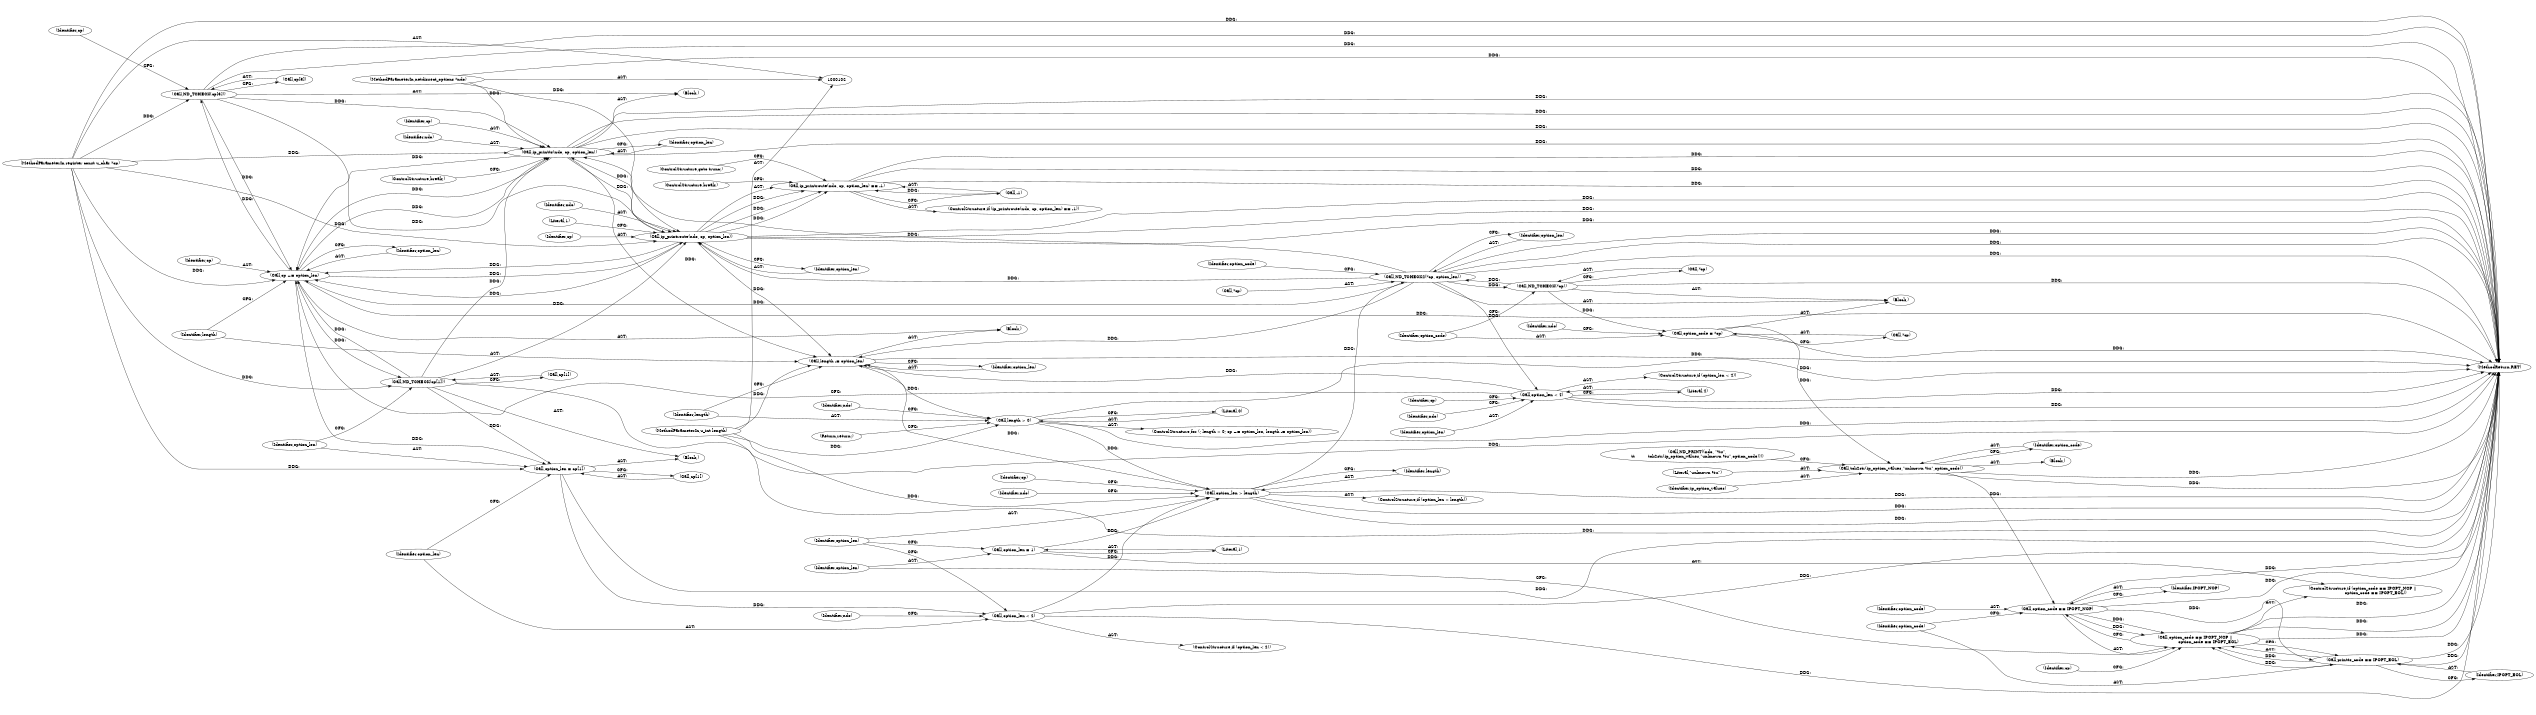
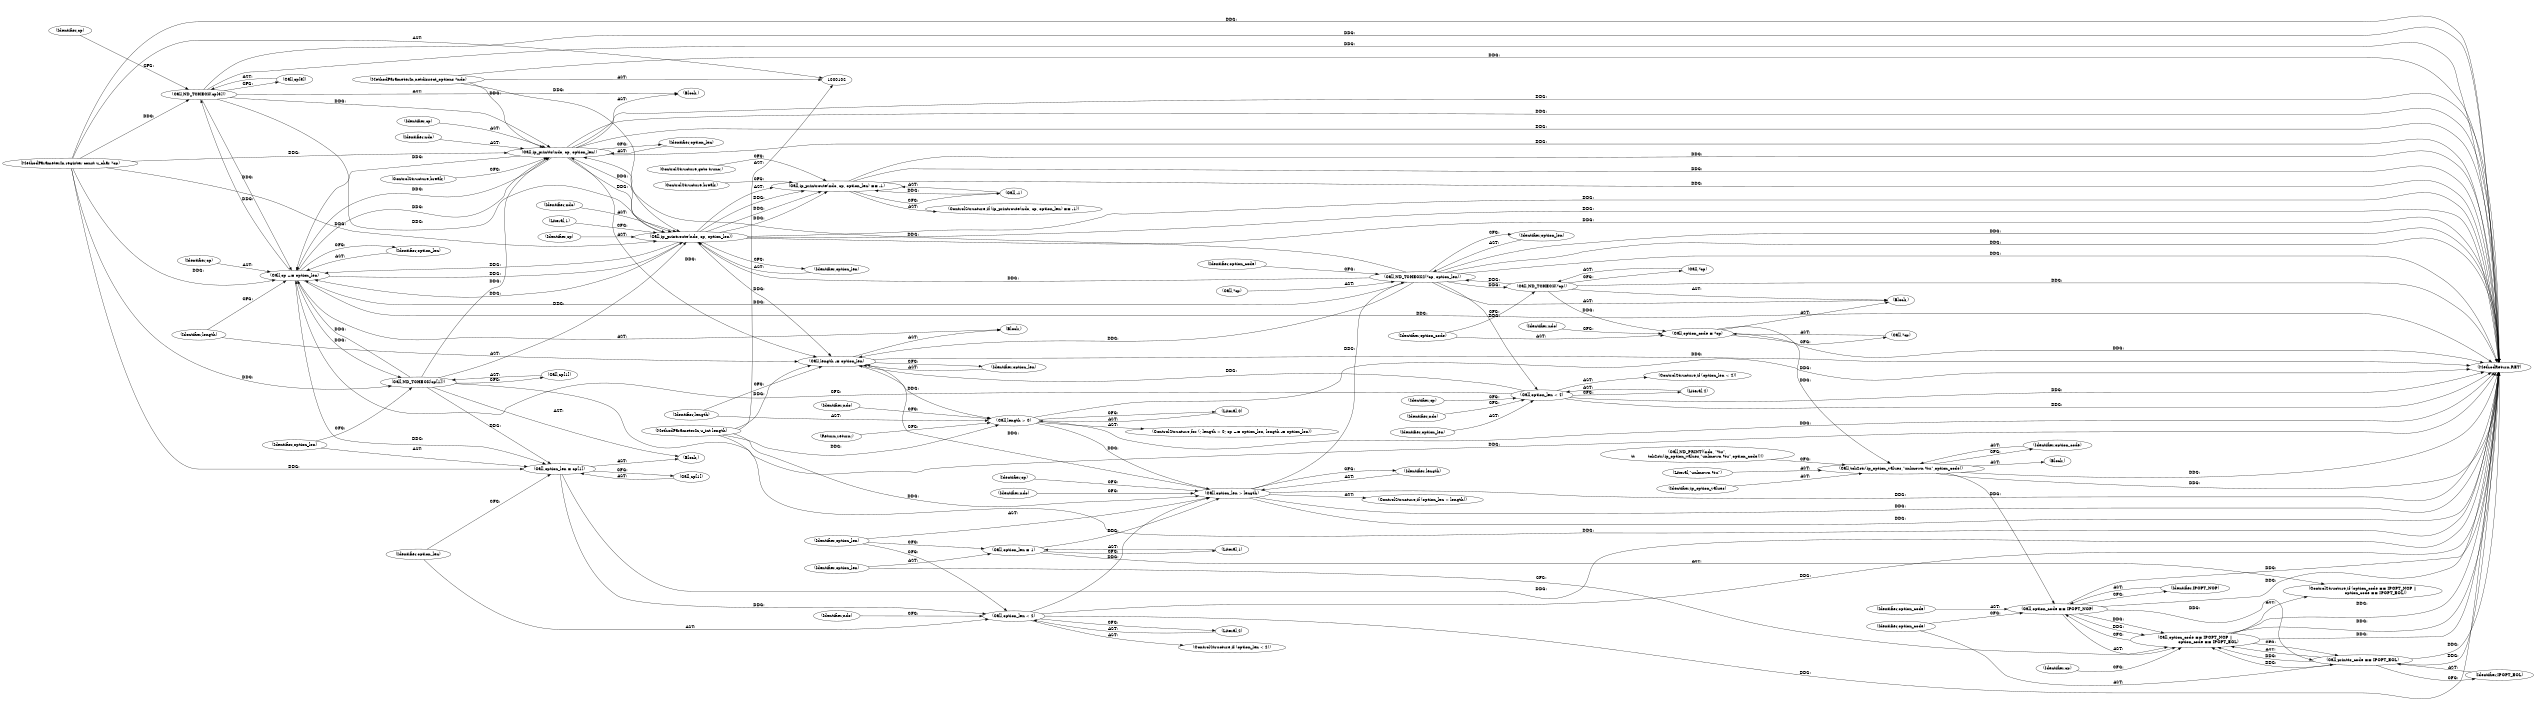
node "(Literal,2)": added
